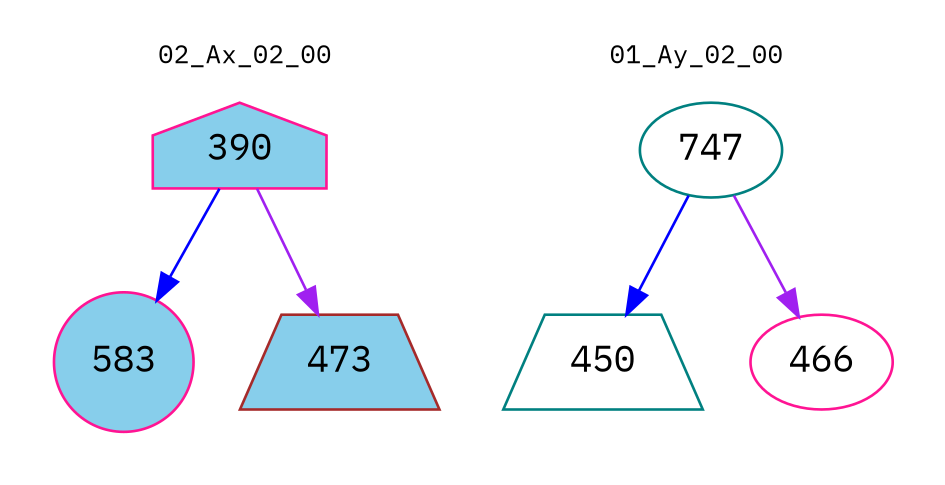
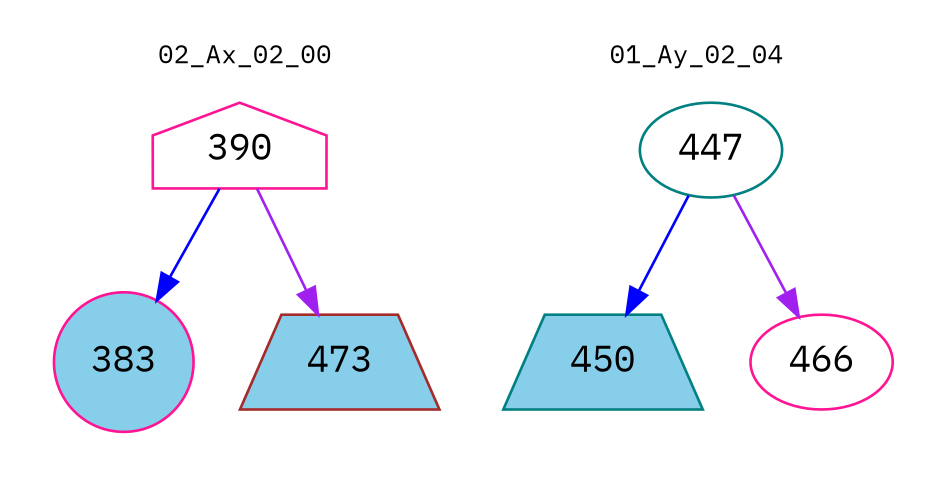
cluster "01_Ay_02_00": label "01_Ay_02_00" -> "01_Ay_02_04"
node "390": fillcolor skyblue -> white
node "747": label "747" -> "447"
node "583": label "583" -> "383"
node "450": fillcolor white -> skyblue
